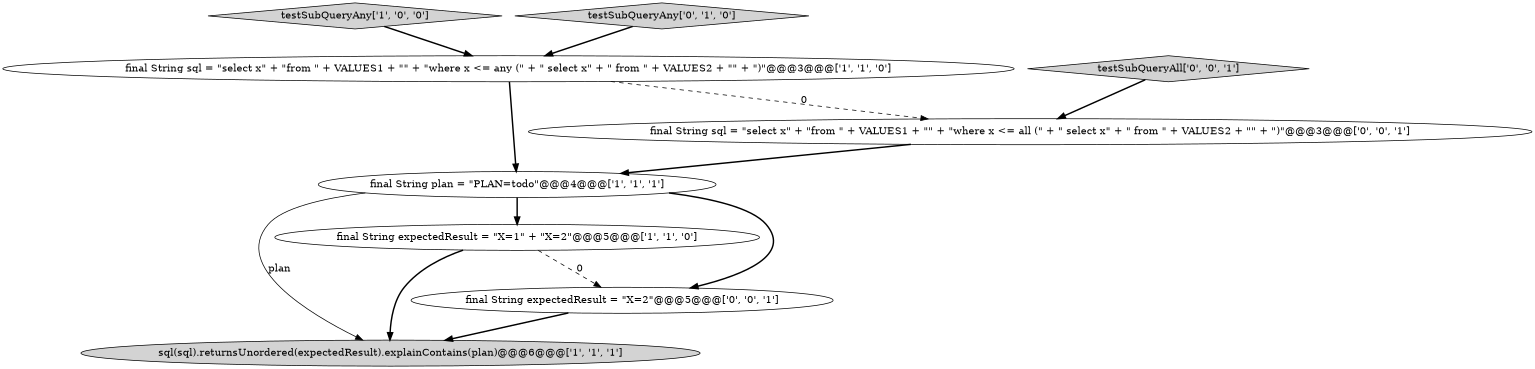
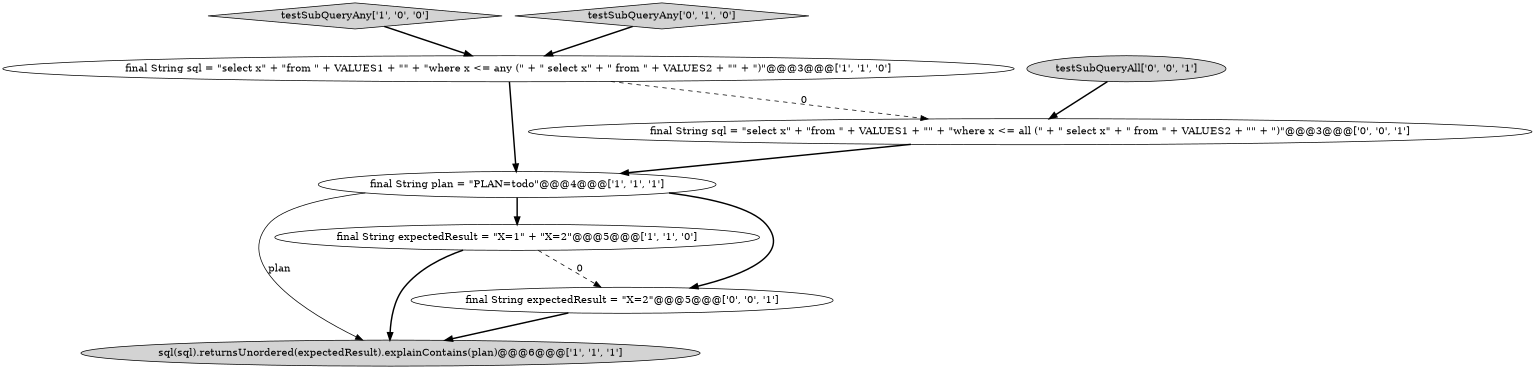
node "testSubQueryAll['0', '0', '1']": shape diamond -> ellipse
